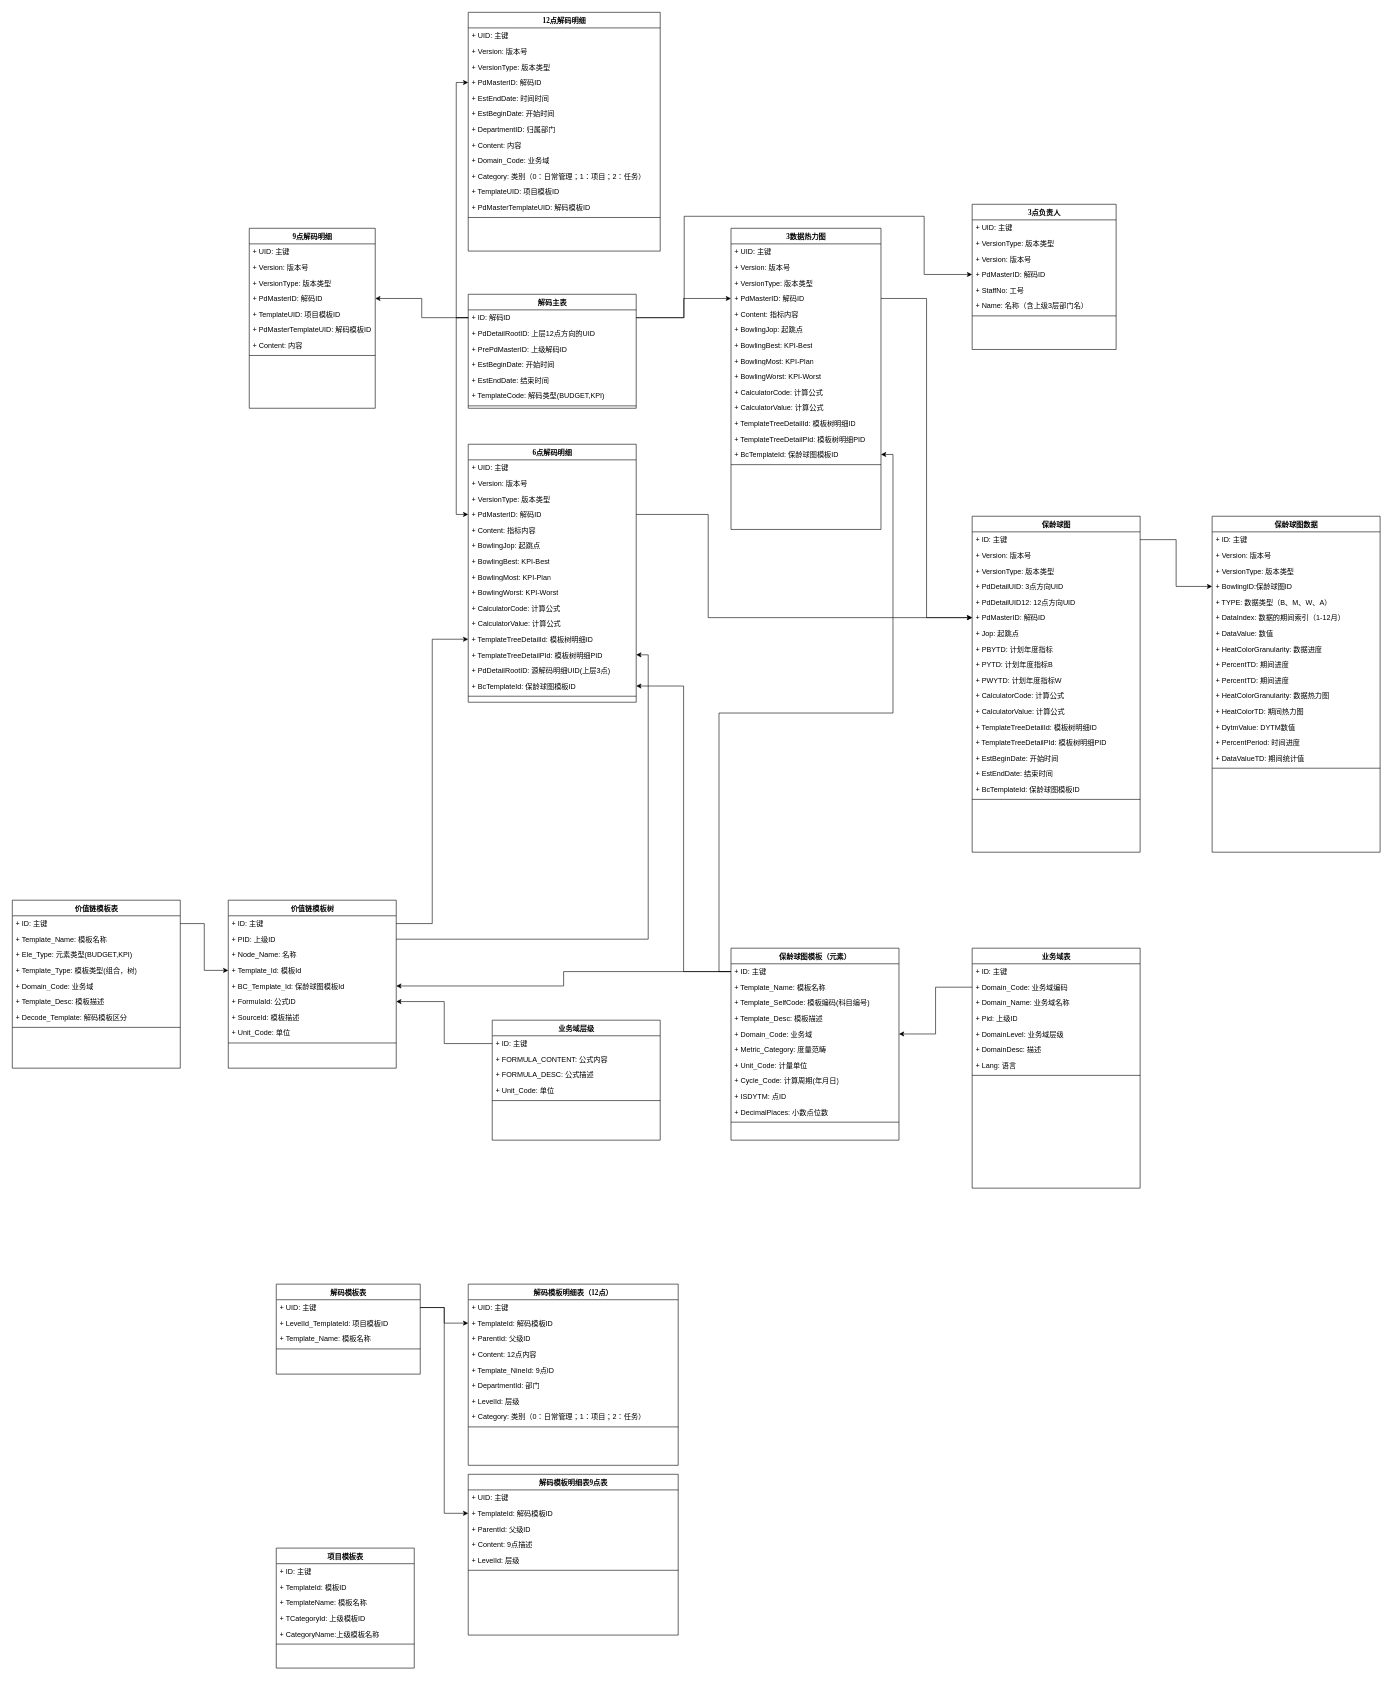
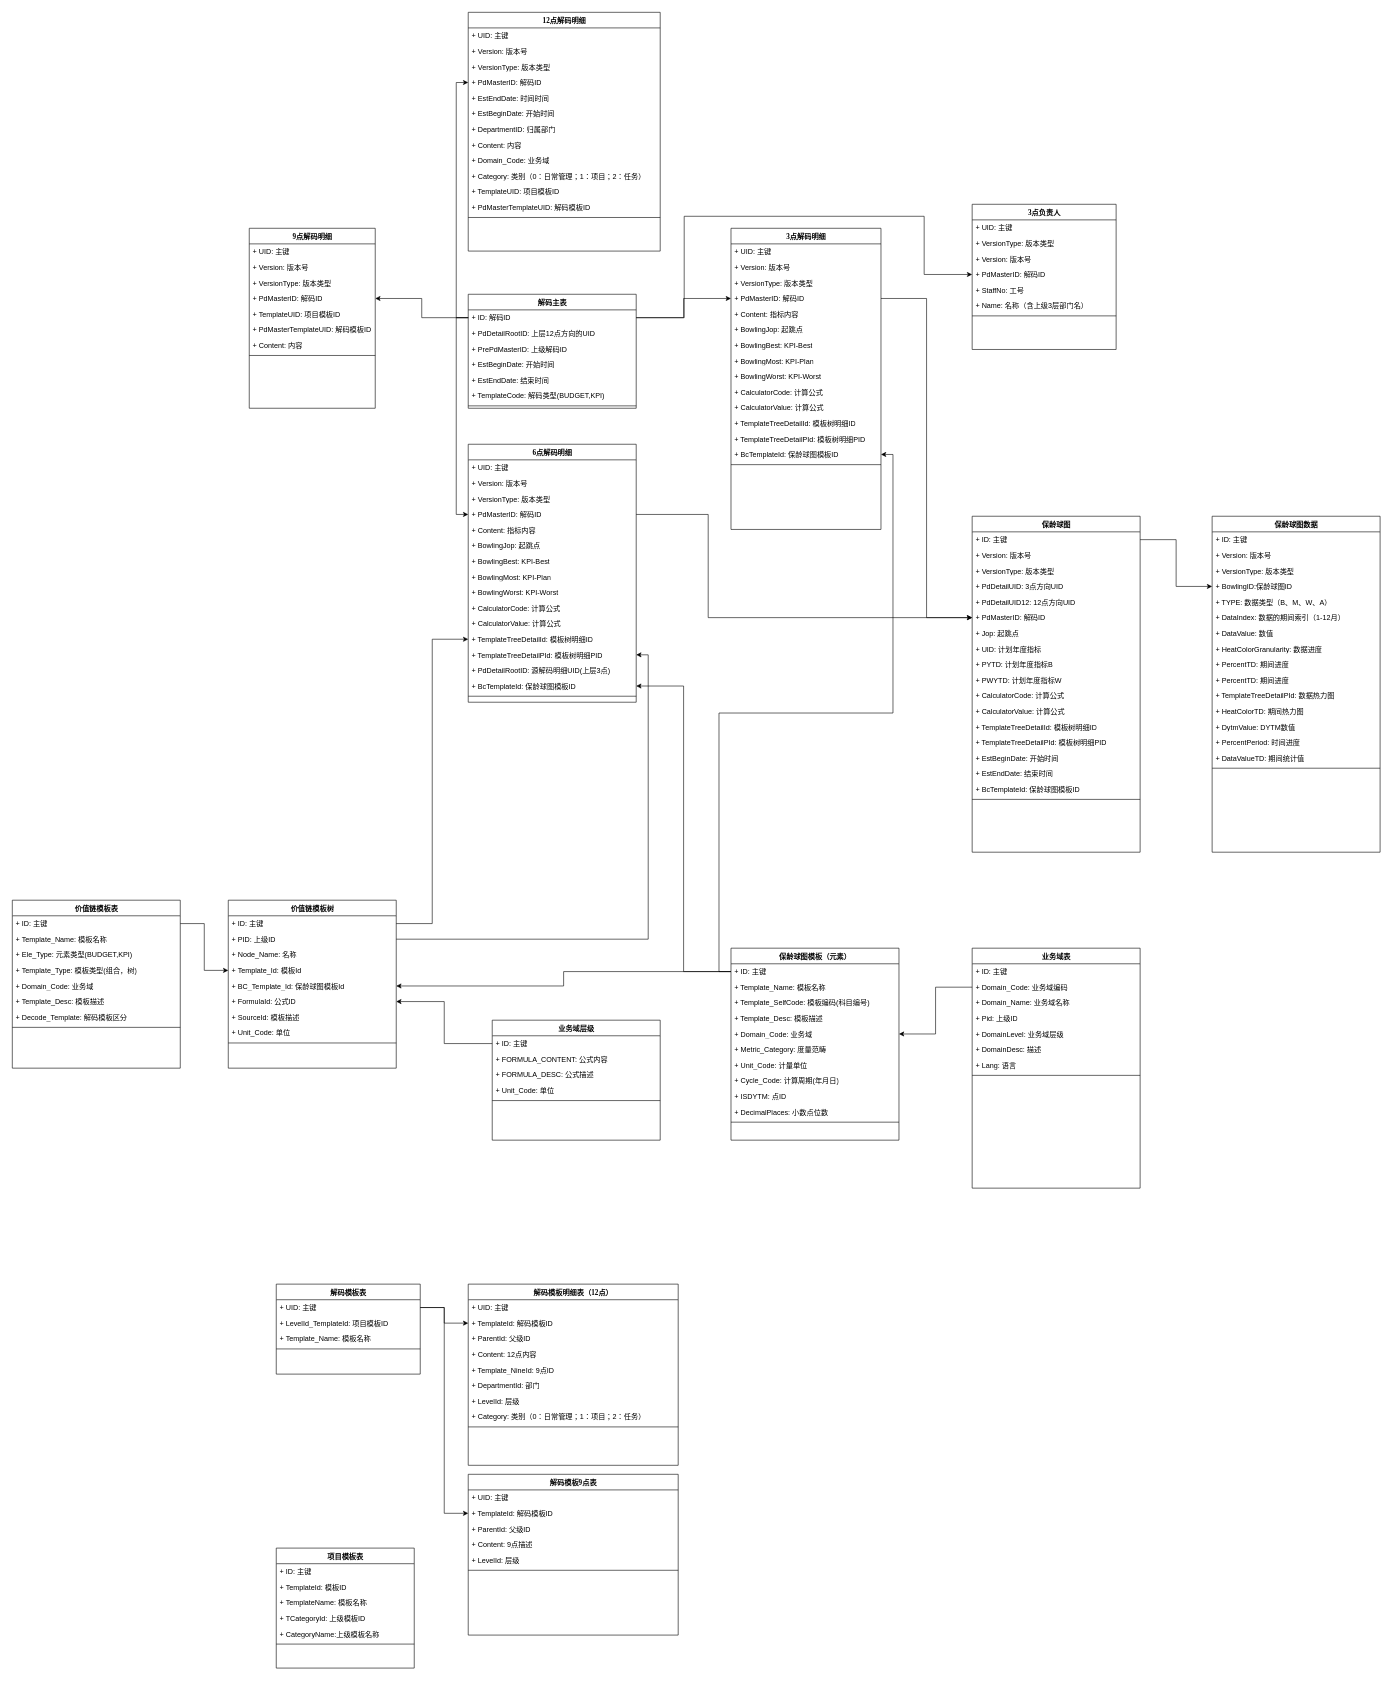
node "3数据热力图": label "3数据热力图" -> "3点解码明细"
node "+ PBYTD: 计划年度指标": label "+ PBYTD: 计划年度指标" -> "+ UID: 计划年度指标"
node "+ HeatColorGranularity: 数据热力图": label "+ HeatColorGranularity: 数据热力图" -> "+ TemplateTreeDetailPId: 数据热力图"
node "解码模板明细表9点表": label "解码模板明细表9点表" -> "解码模板9点表"
